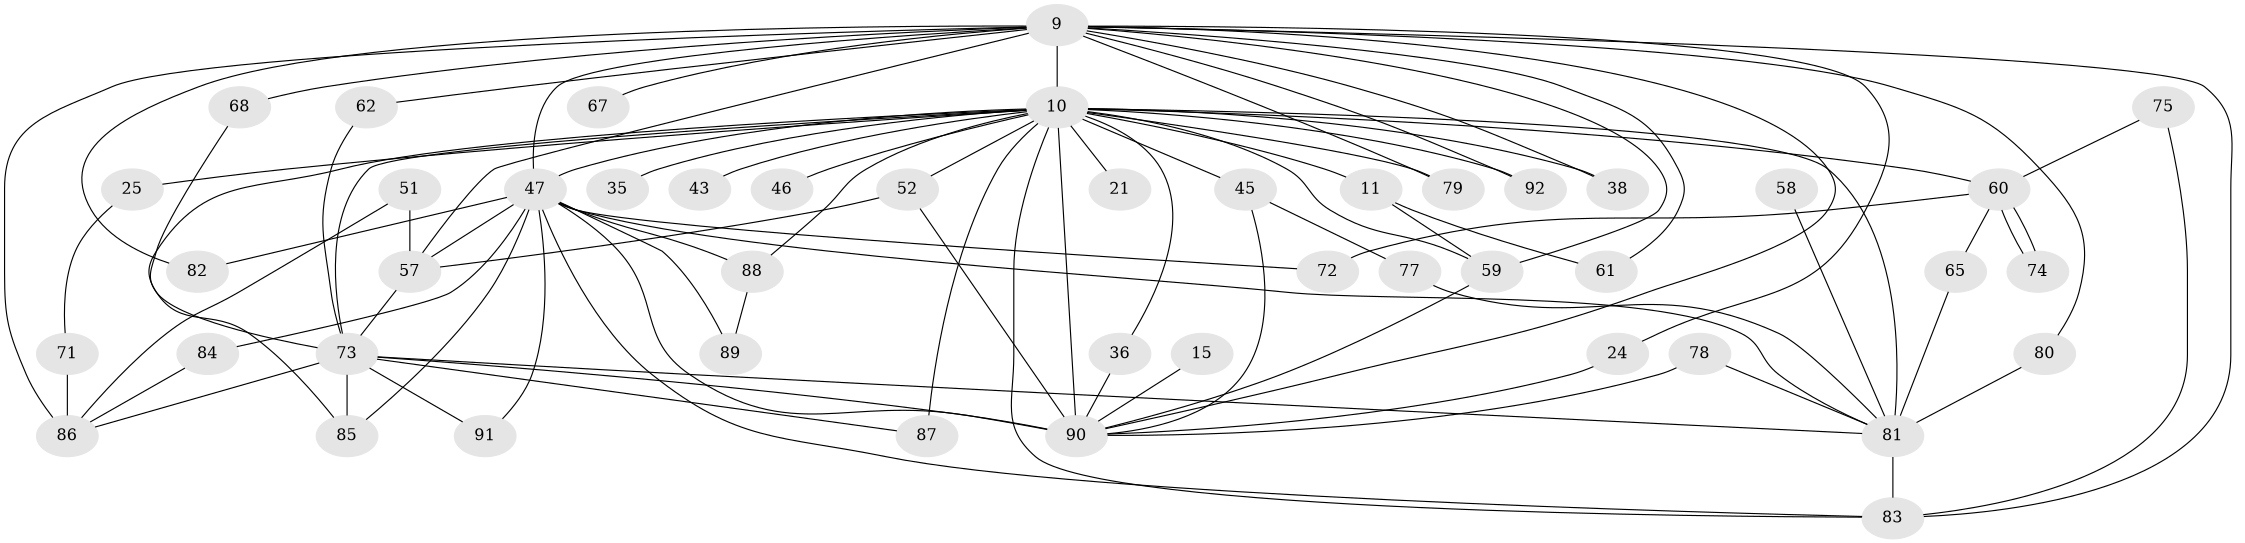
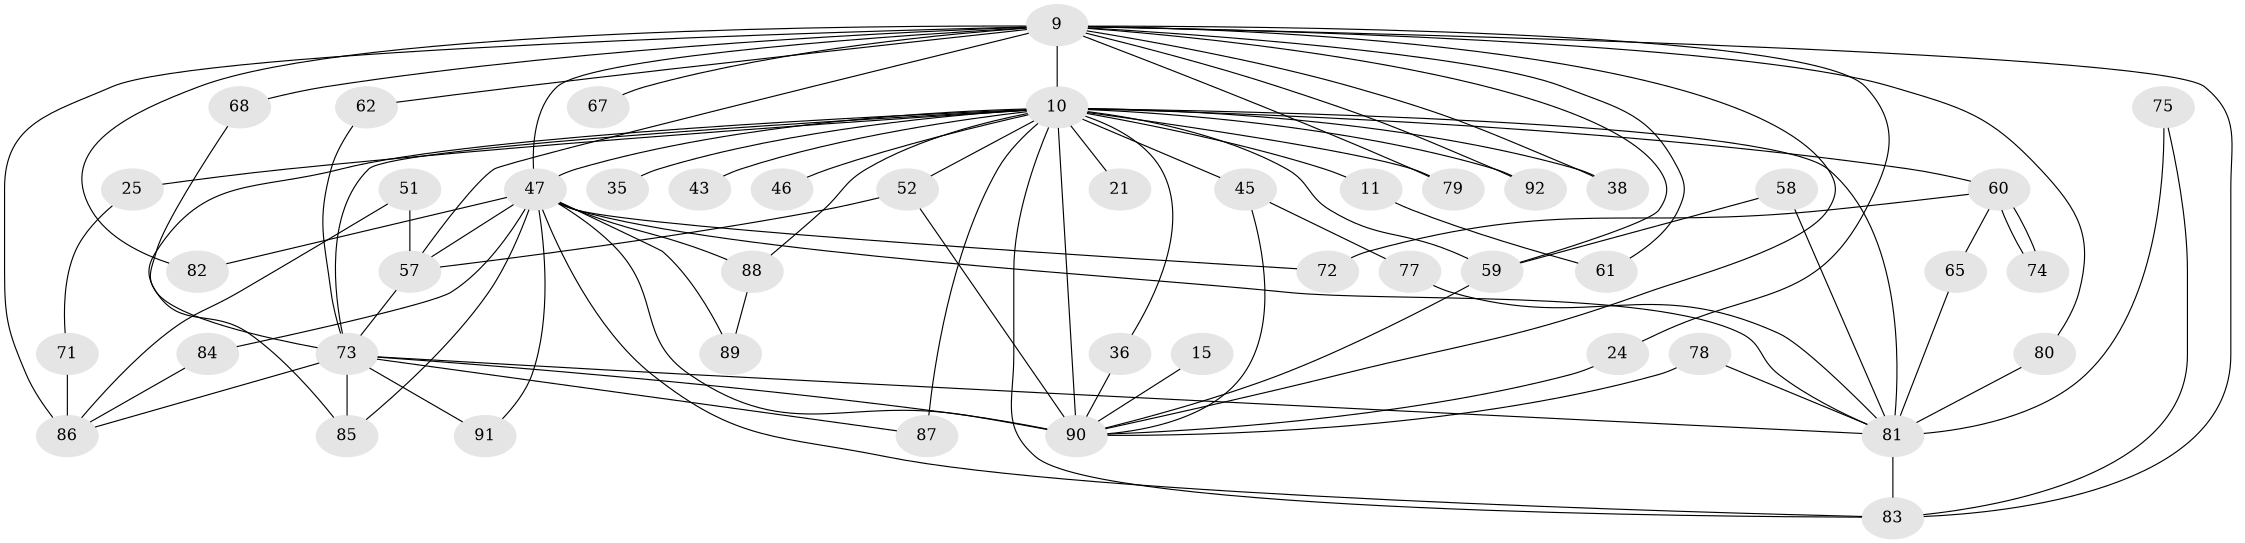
edge "75" -- "60": now "75" -- "81"
edge "11" -- "59": now "58" -- "59"
